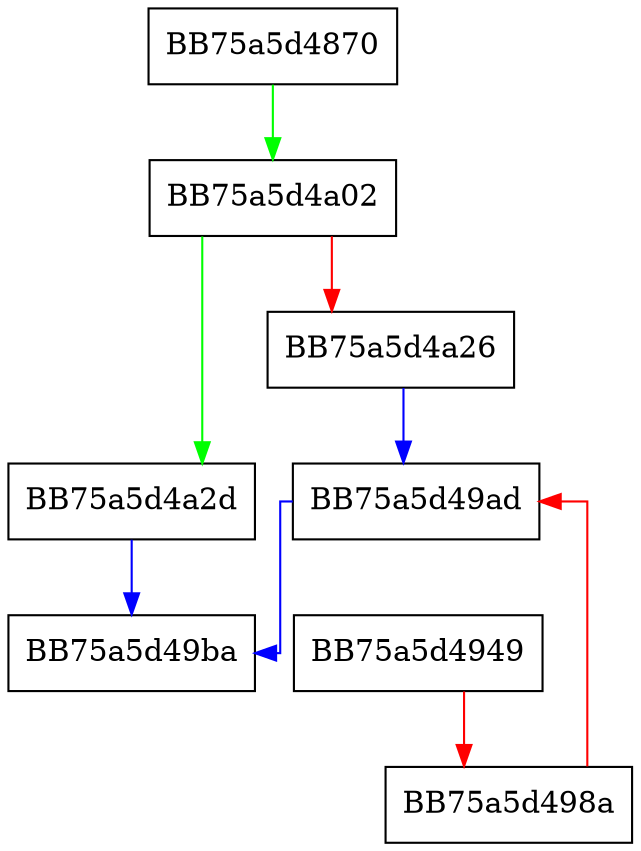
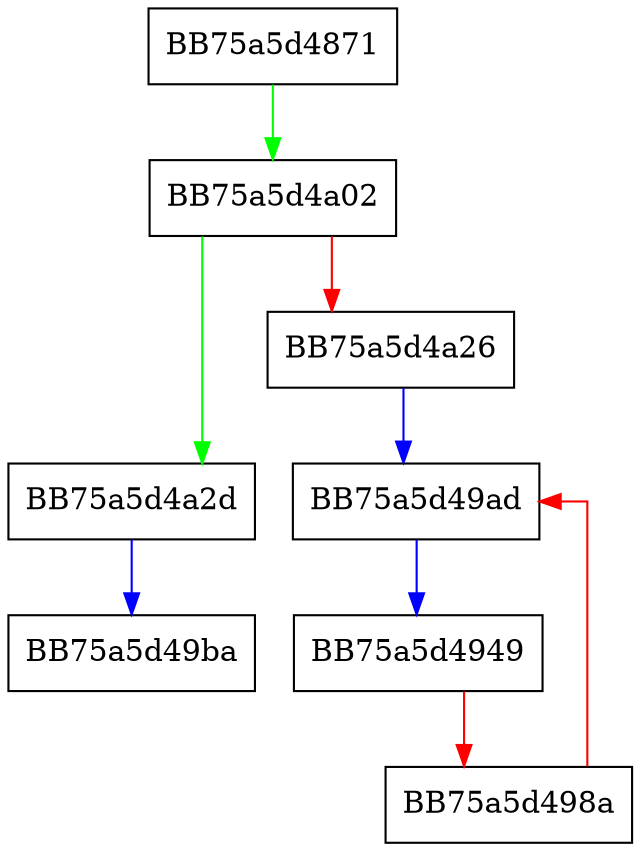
node "BB75a5d4870": label "BB75a5d4870" -> "BB75a5d4871"
edge "BB75a5d49ad" -> "BB75a5d49ba": now "BB75a5d49ad" -> "BB75a5d4949"
